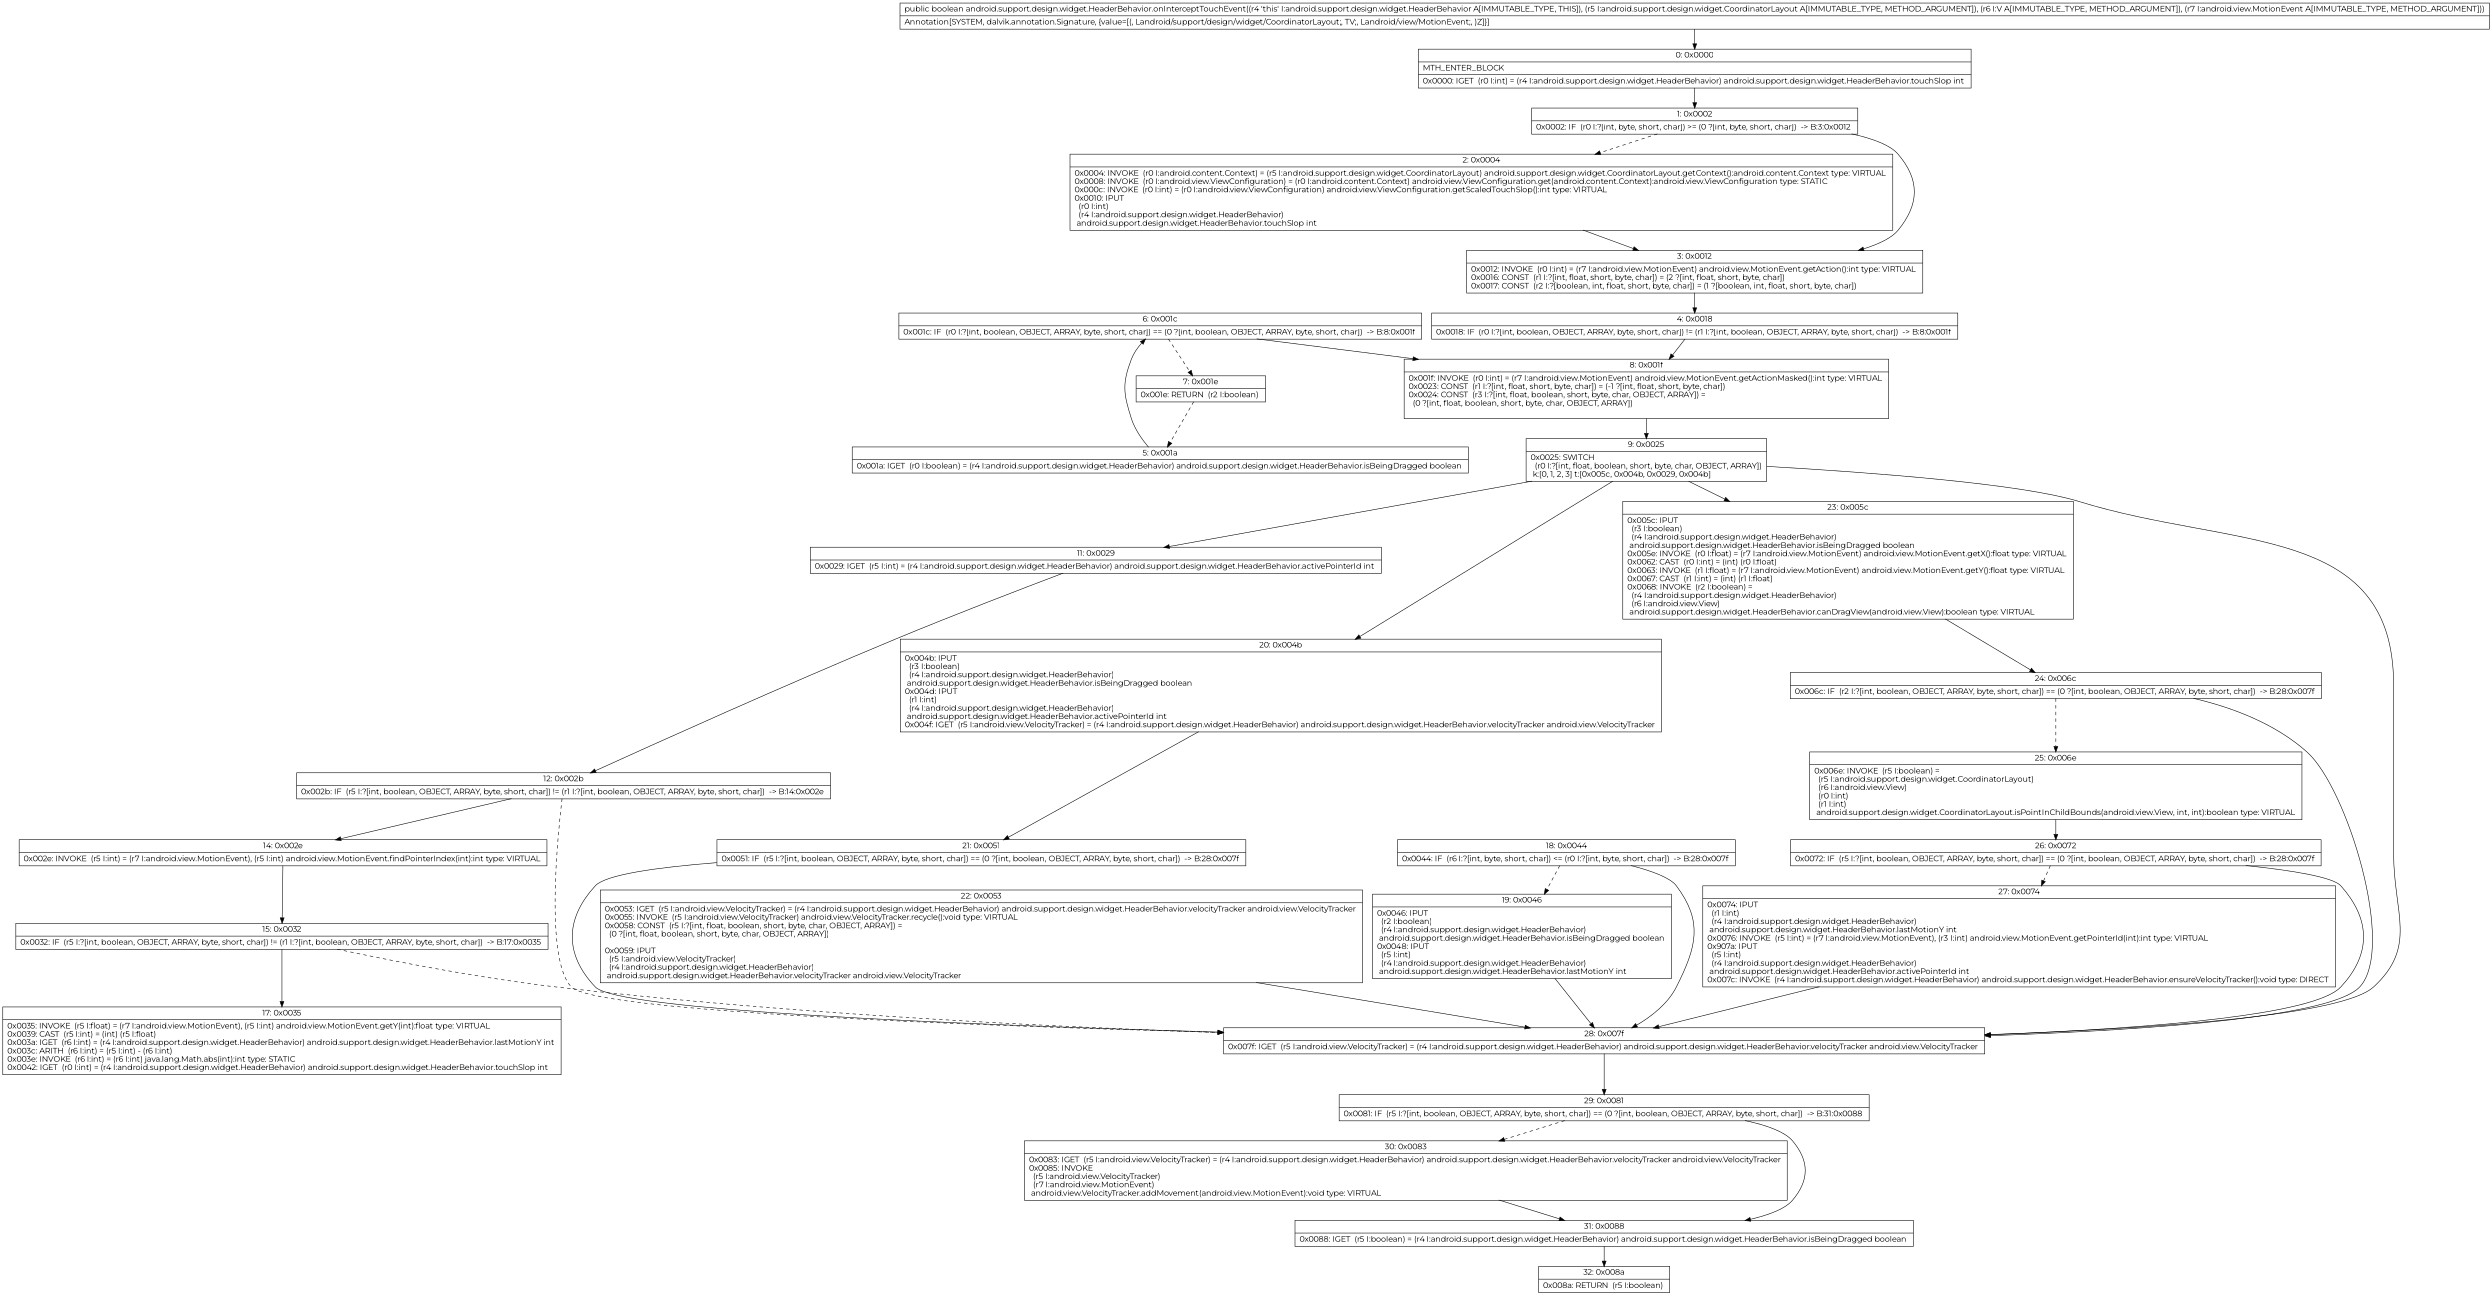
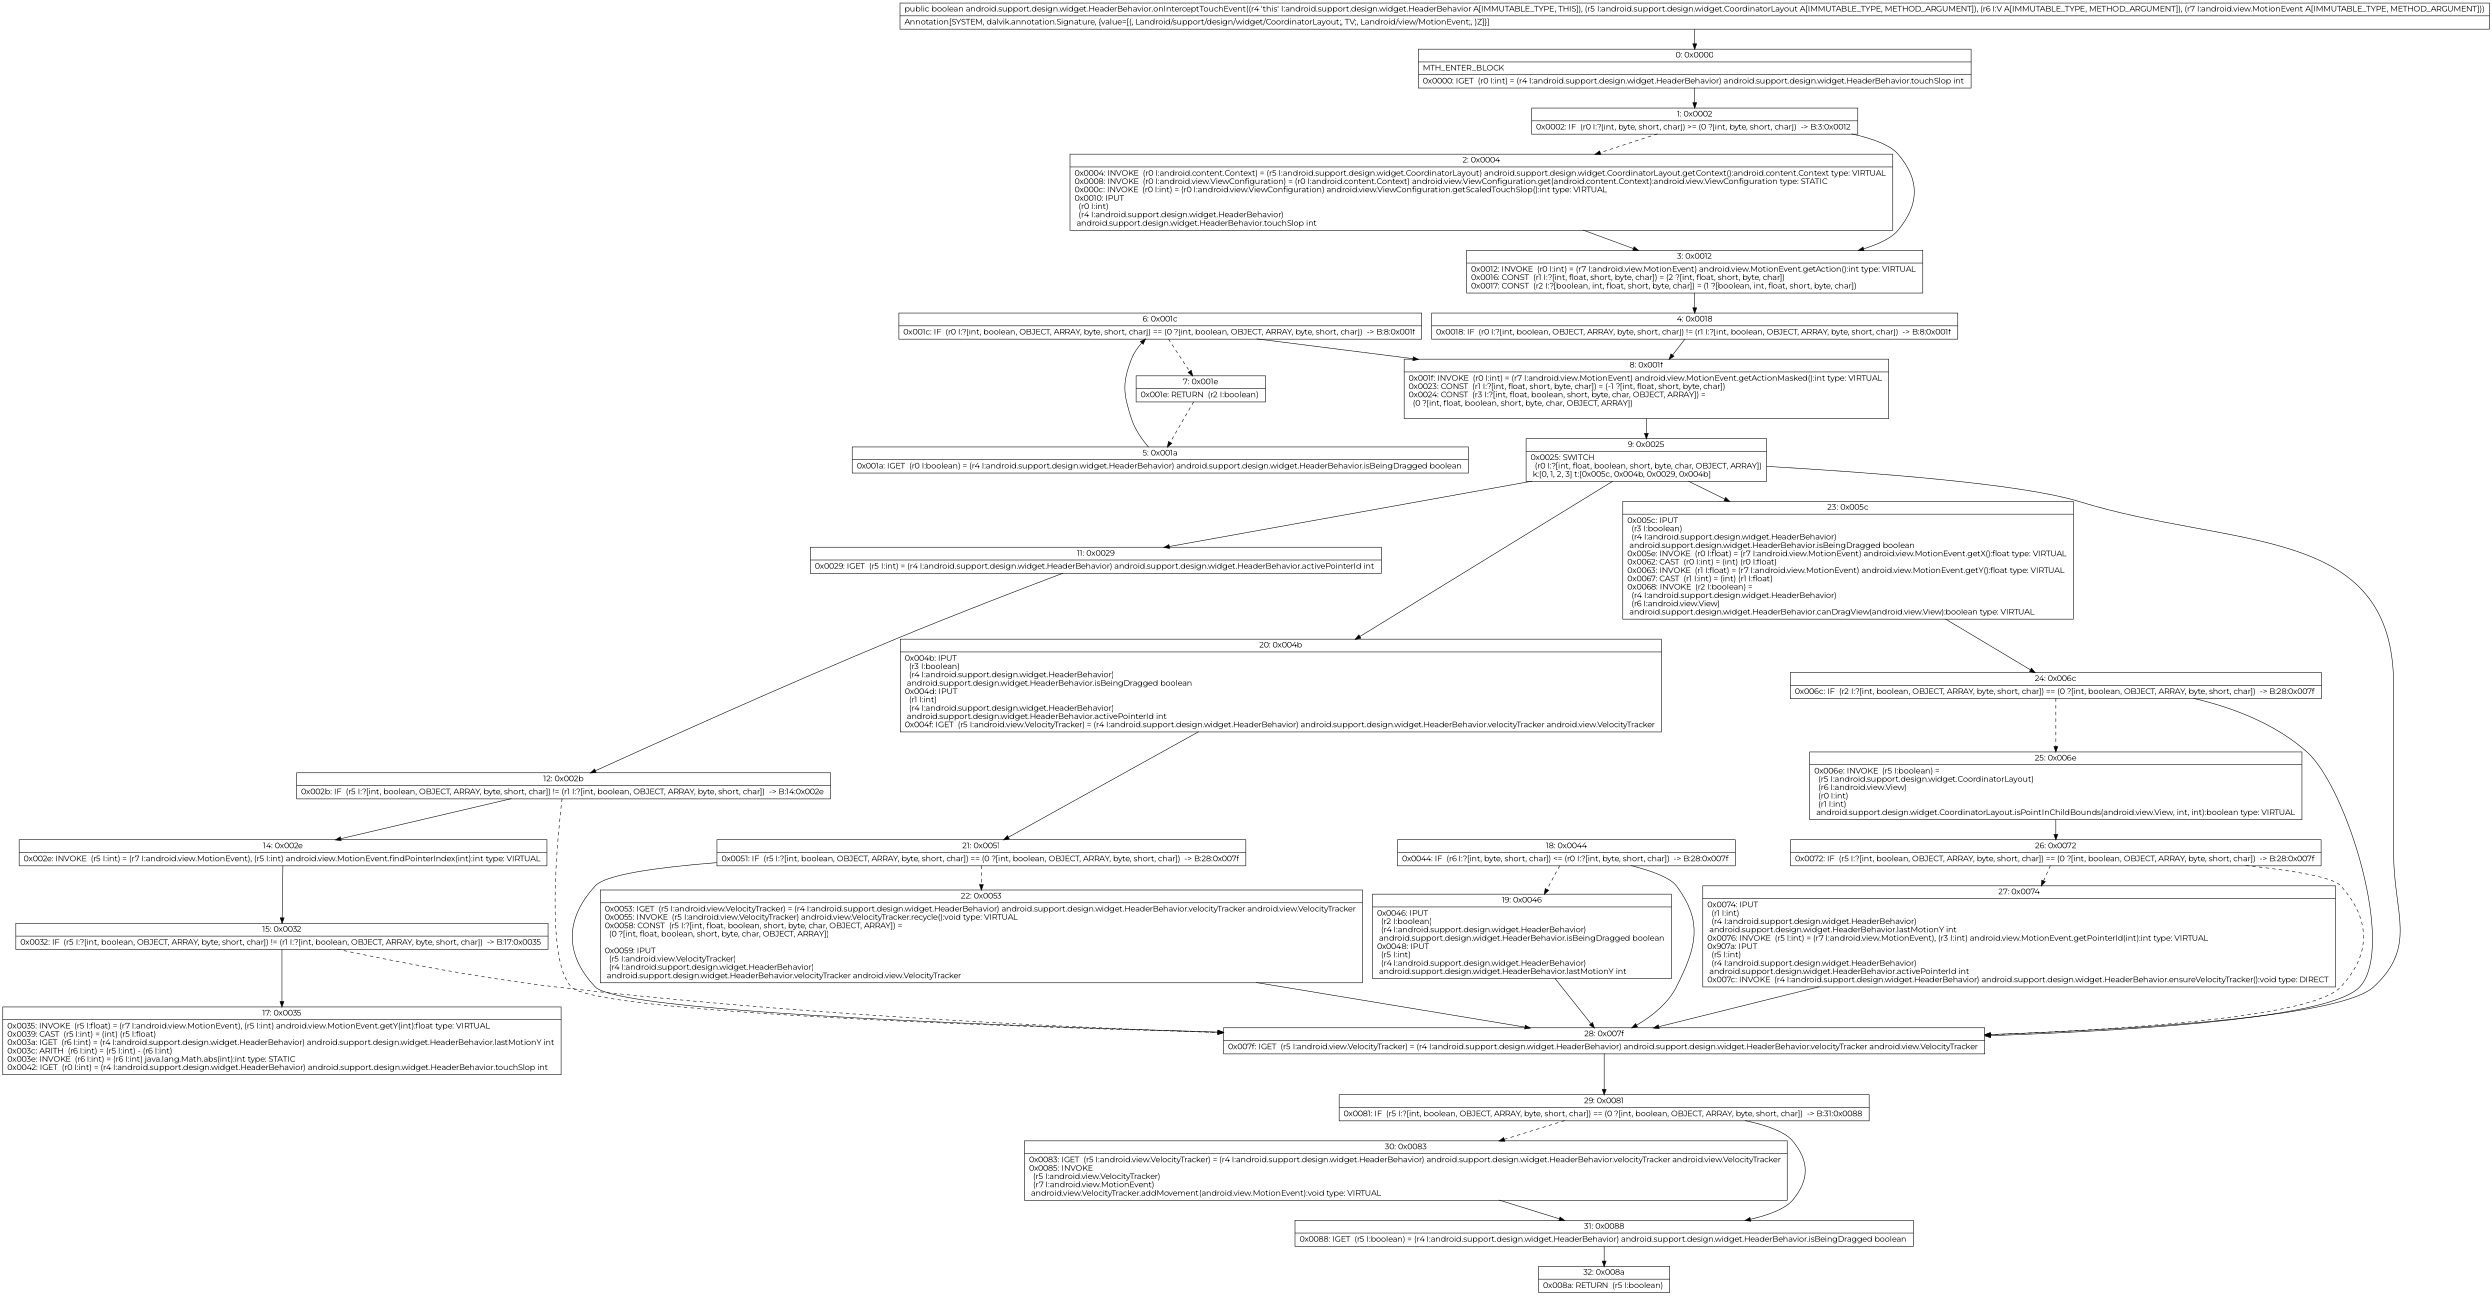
edge "21: 0x0051" -> "22: 0x0053": added
edge "26: 0x0072" -> "28: 0x007f": style solid -> dashed
